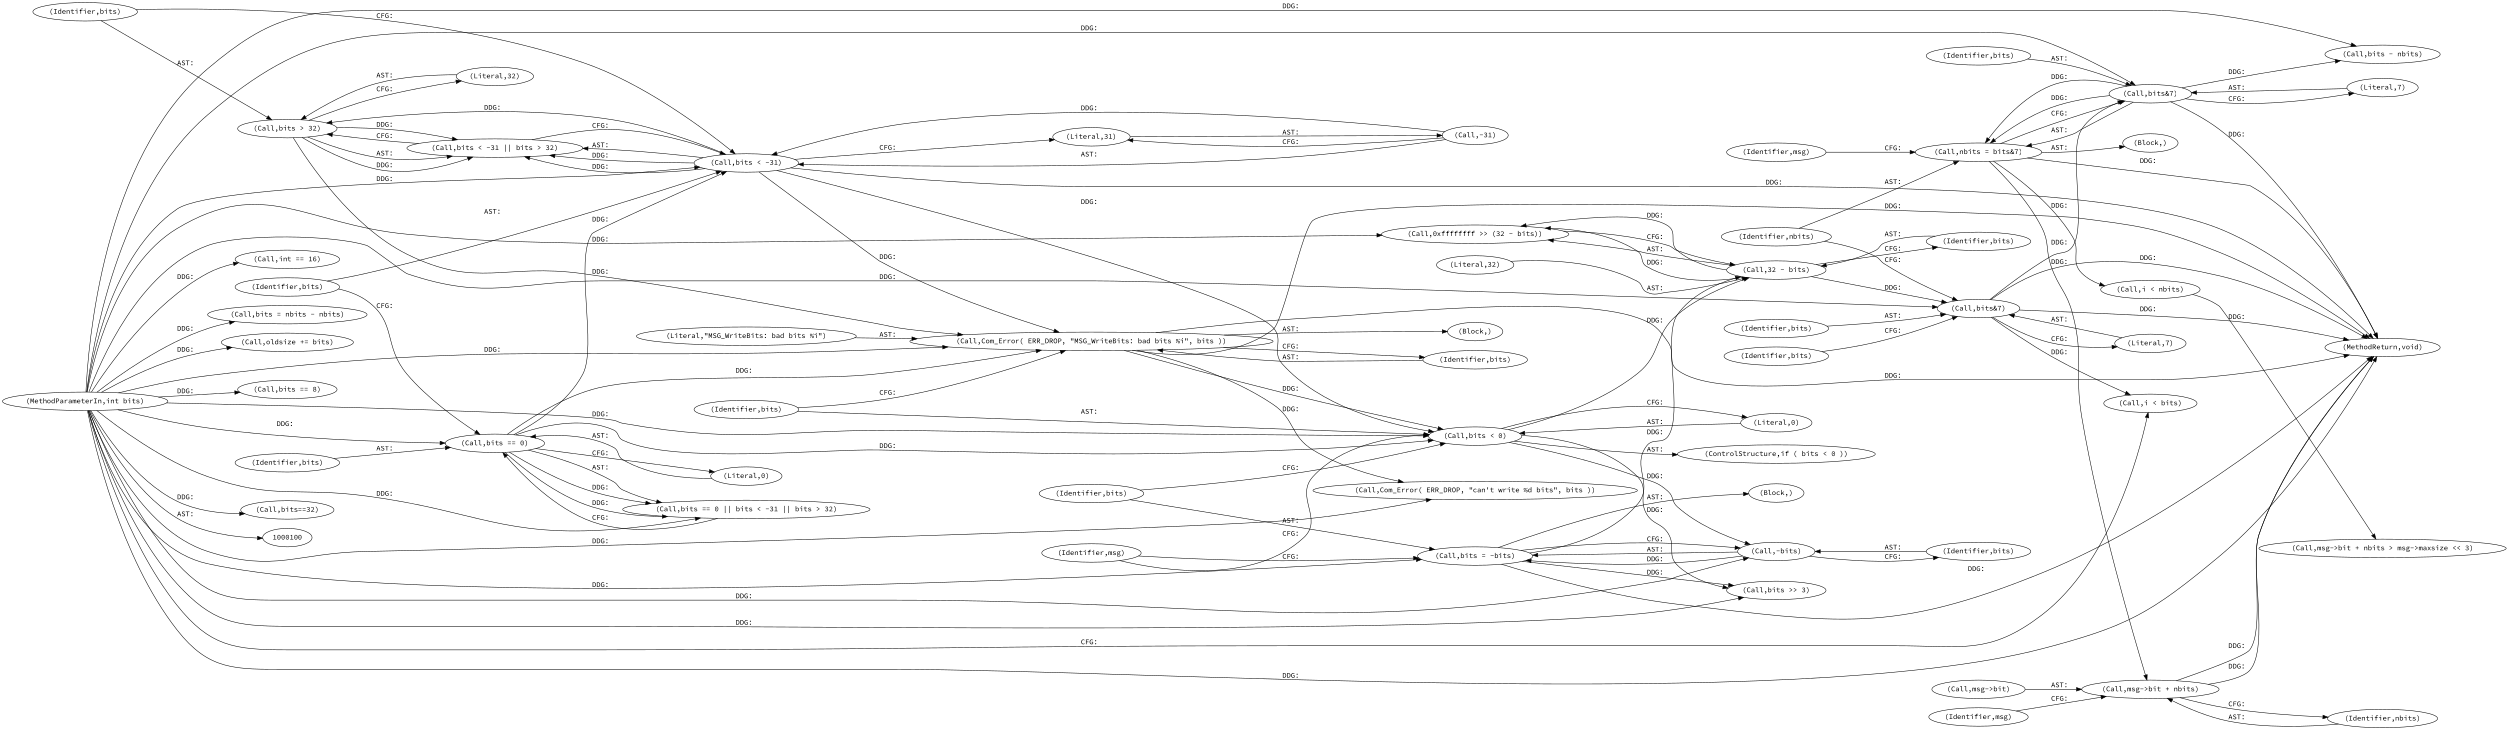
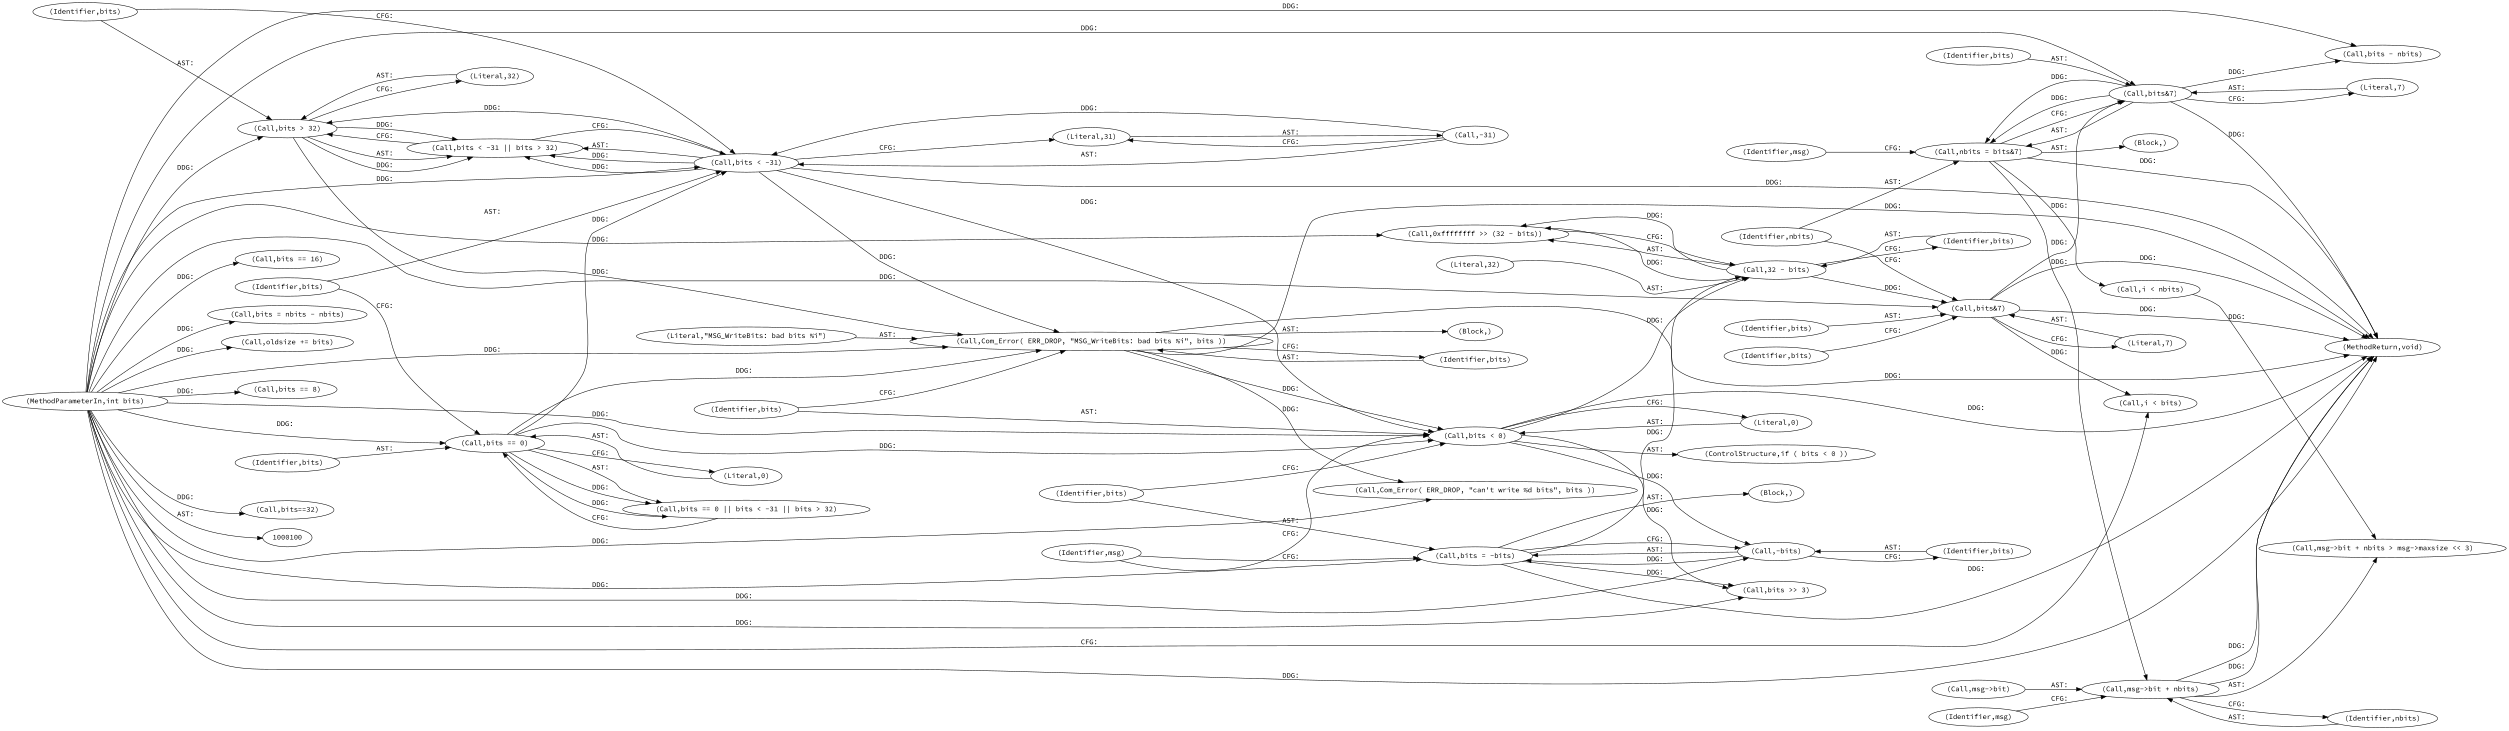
node "(Call,int == 16)": label "(Call,int == 16)" -> "(Call,bits == 16)"
edge "(Call,bits < 0)" -> "(MethodReturn,void)": added, label "DDG:"
edge "(MethodParameterIn,int bits)" -> "(Call,bits == 0 || bits < -31 || bits > 32)": now "(MethodParameterIn,int bits)" -> "(Call,bits > 32)"
edge "(Call,msg->bit + nbits)" -> "(Call,msg->bit + nbits > msg->maxsize << 3)": added, label "AST:"
